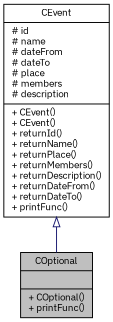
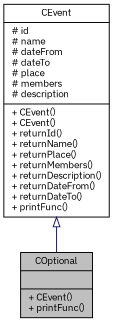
node "COptional": text "+ COptional()" -> "+ CEvent()"
